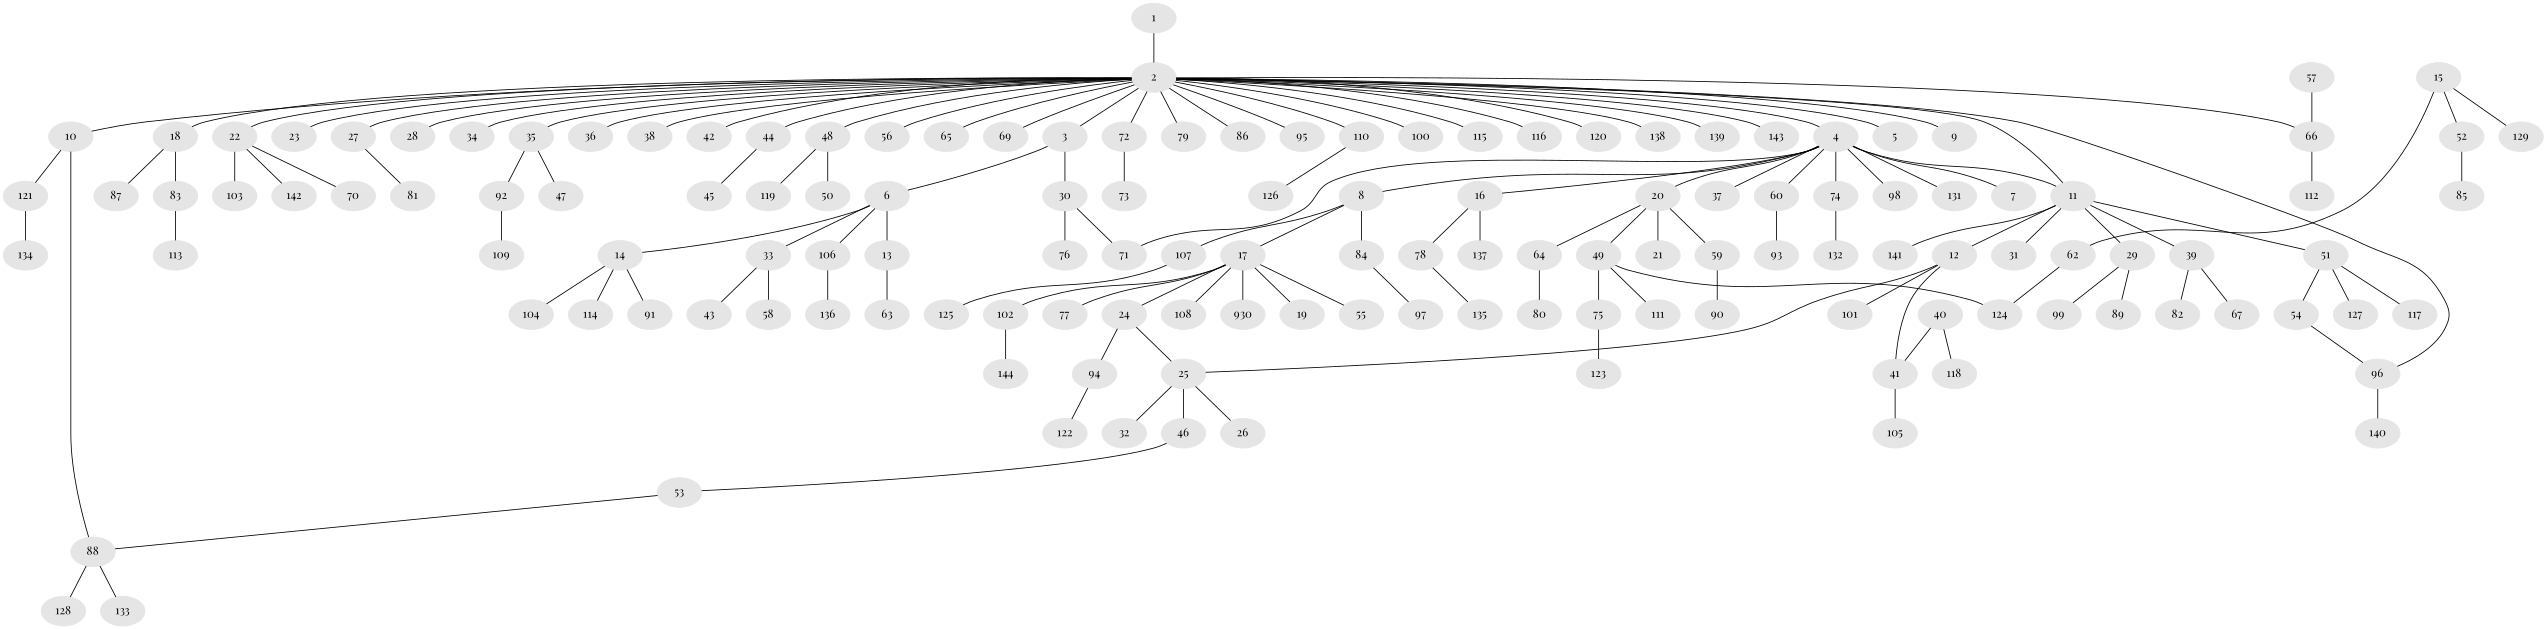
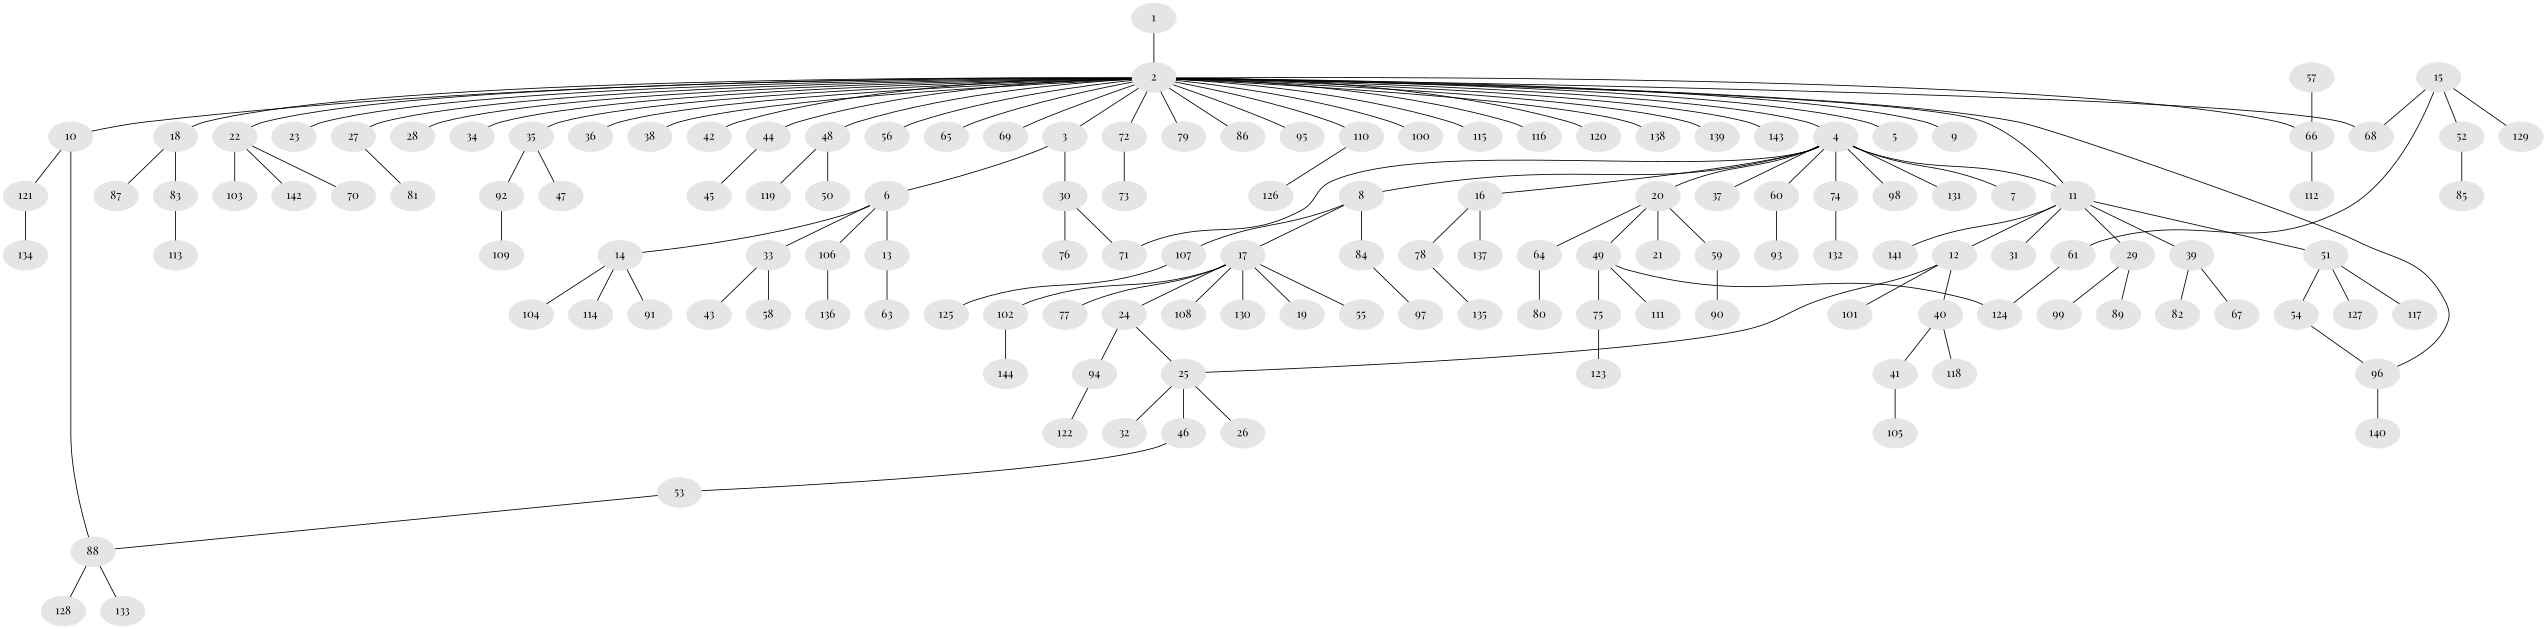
node "68": added
node "62": label "62" -> "61"
edge "12" -- "41": now "12" -- "40"
node "930": label "930" -> "130"
